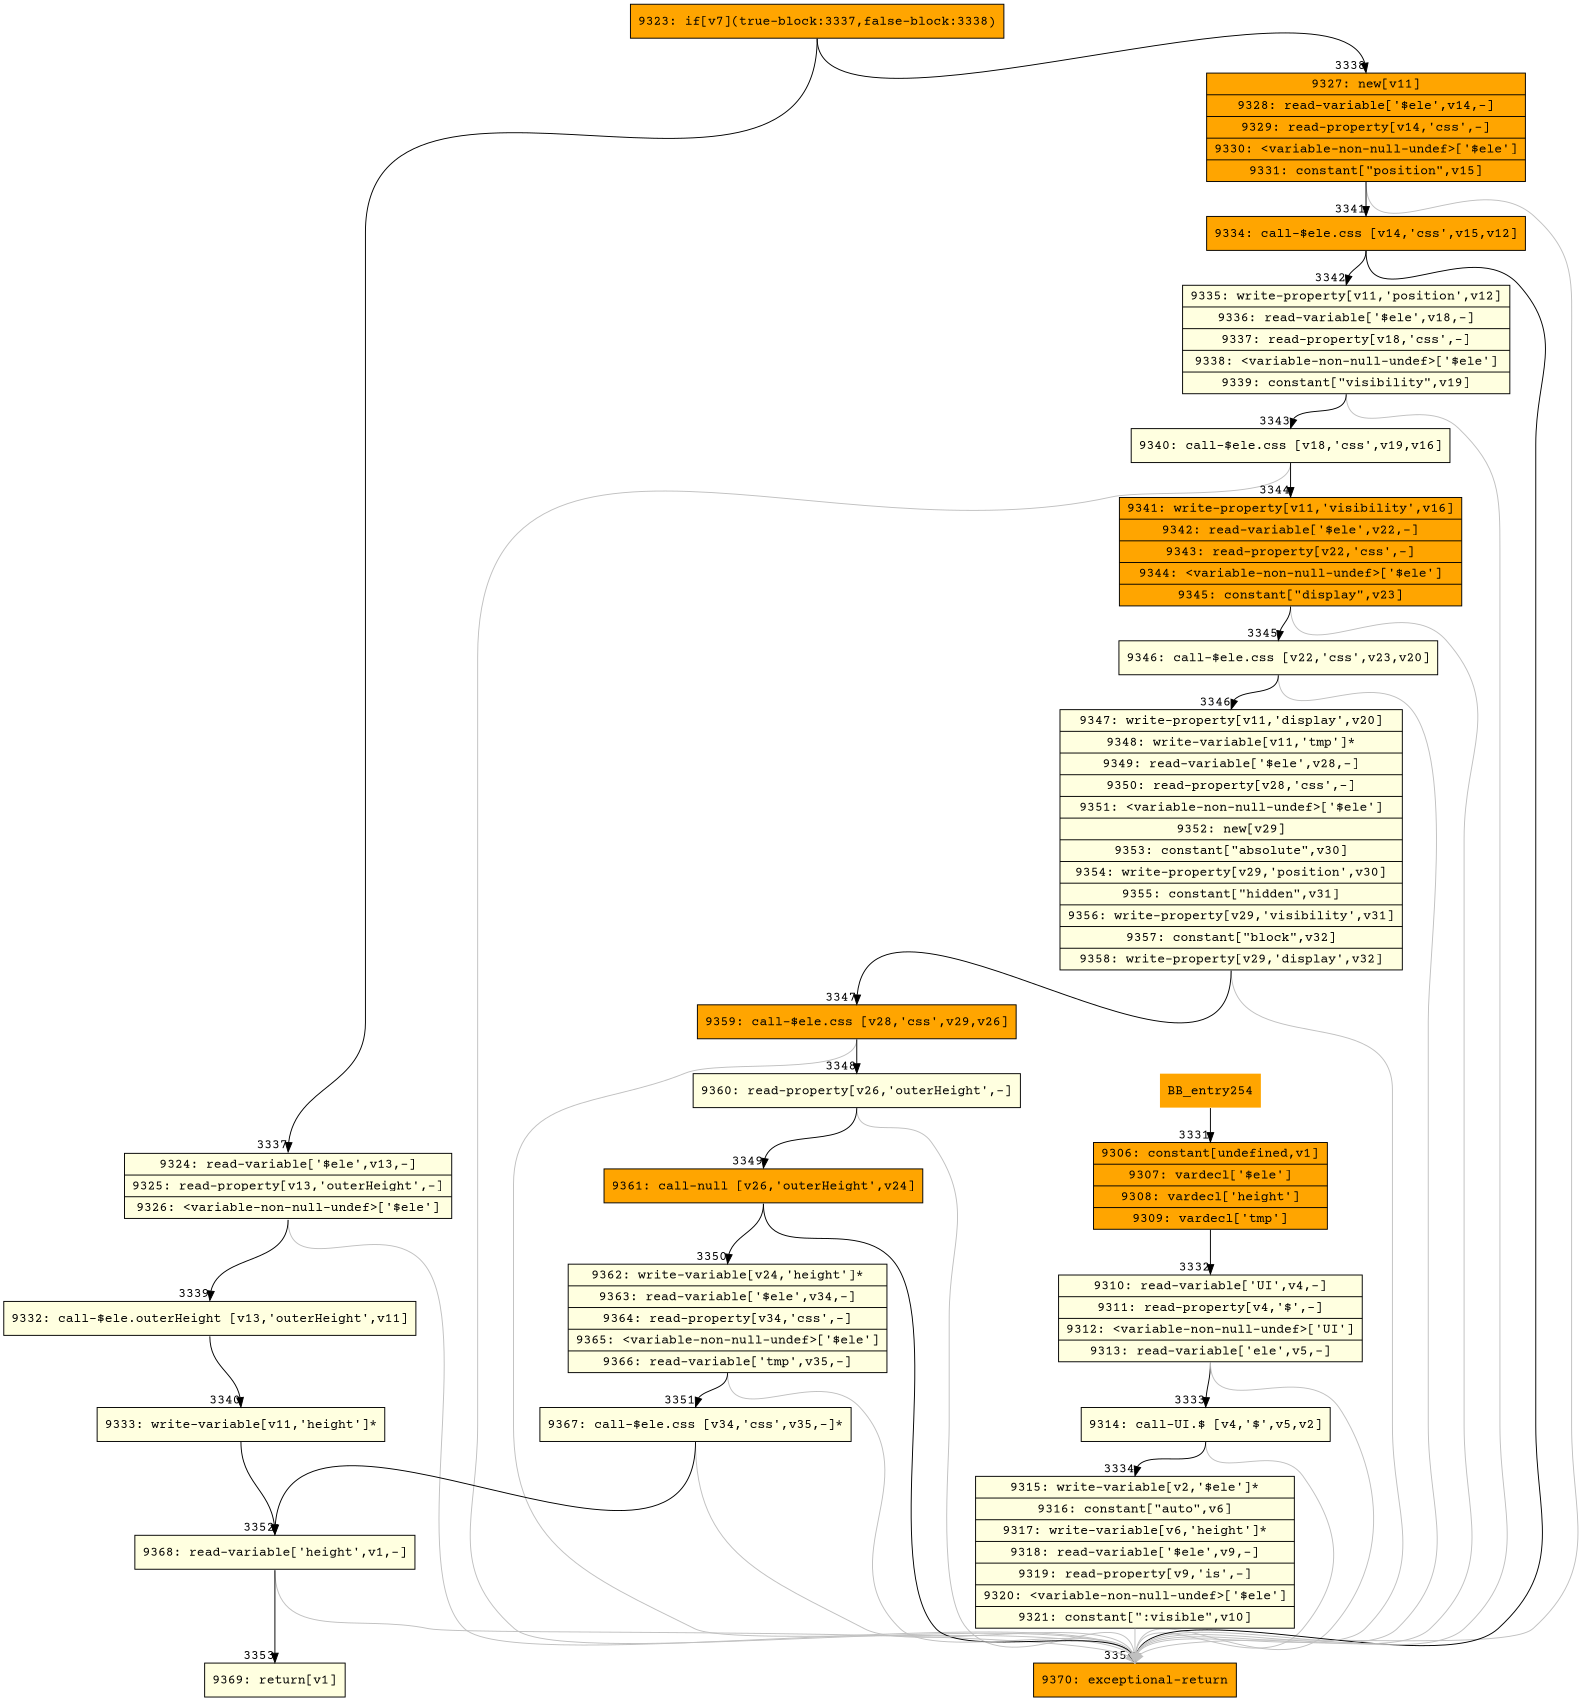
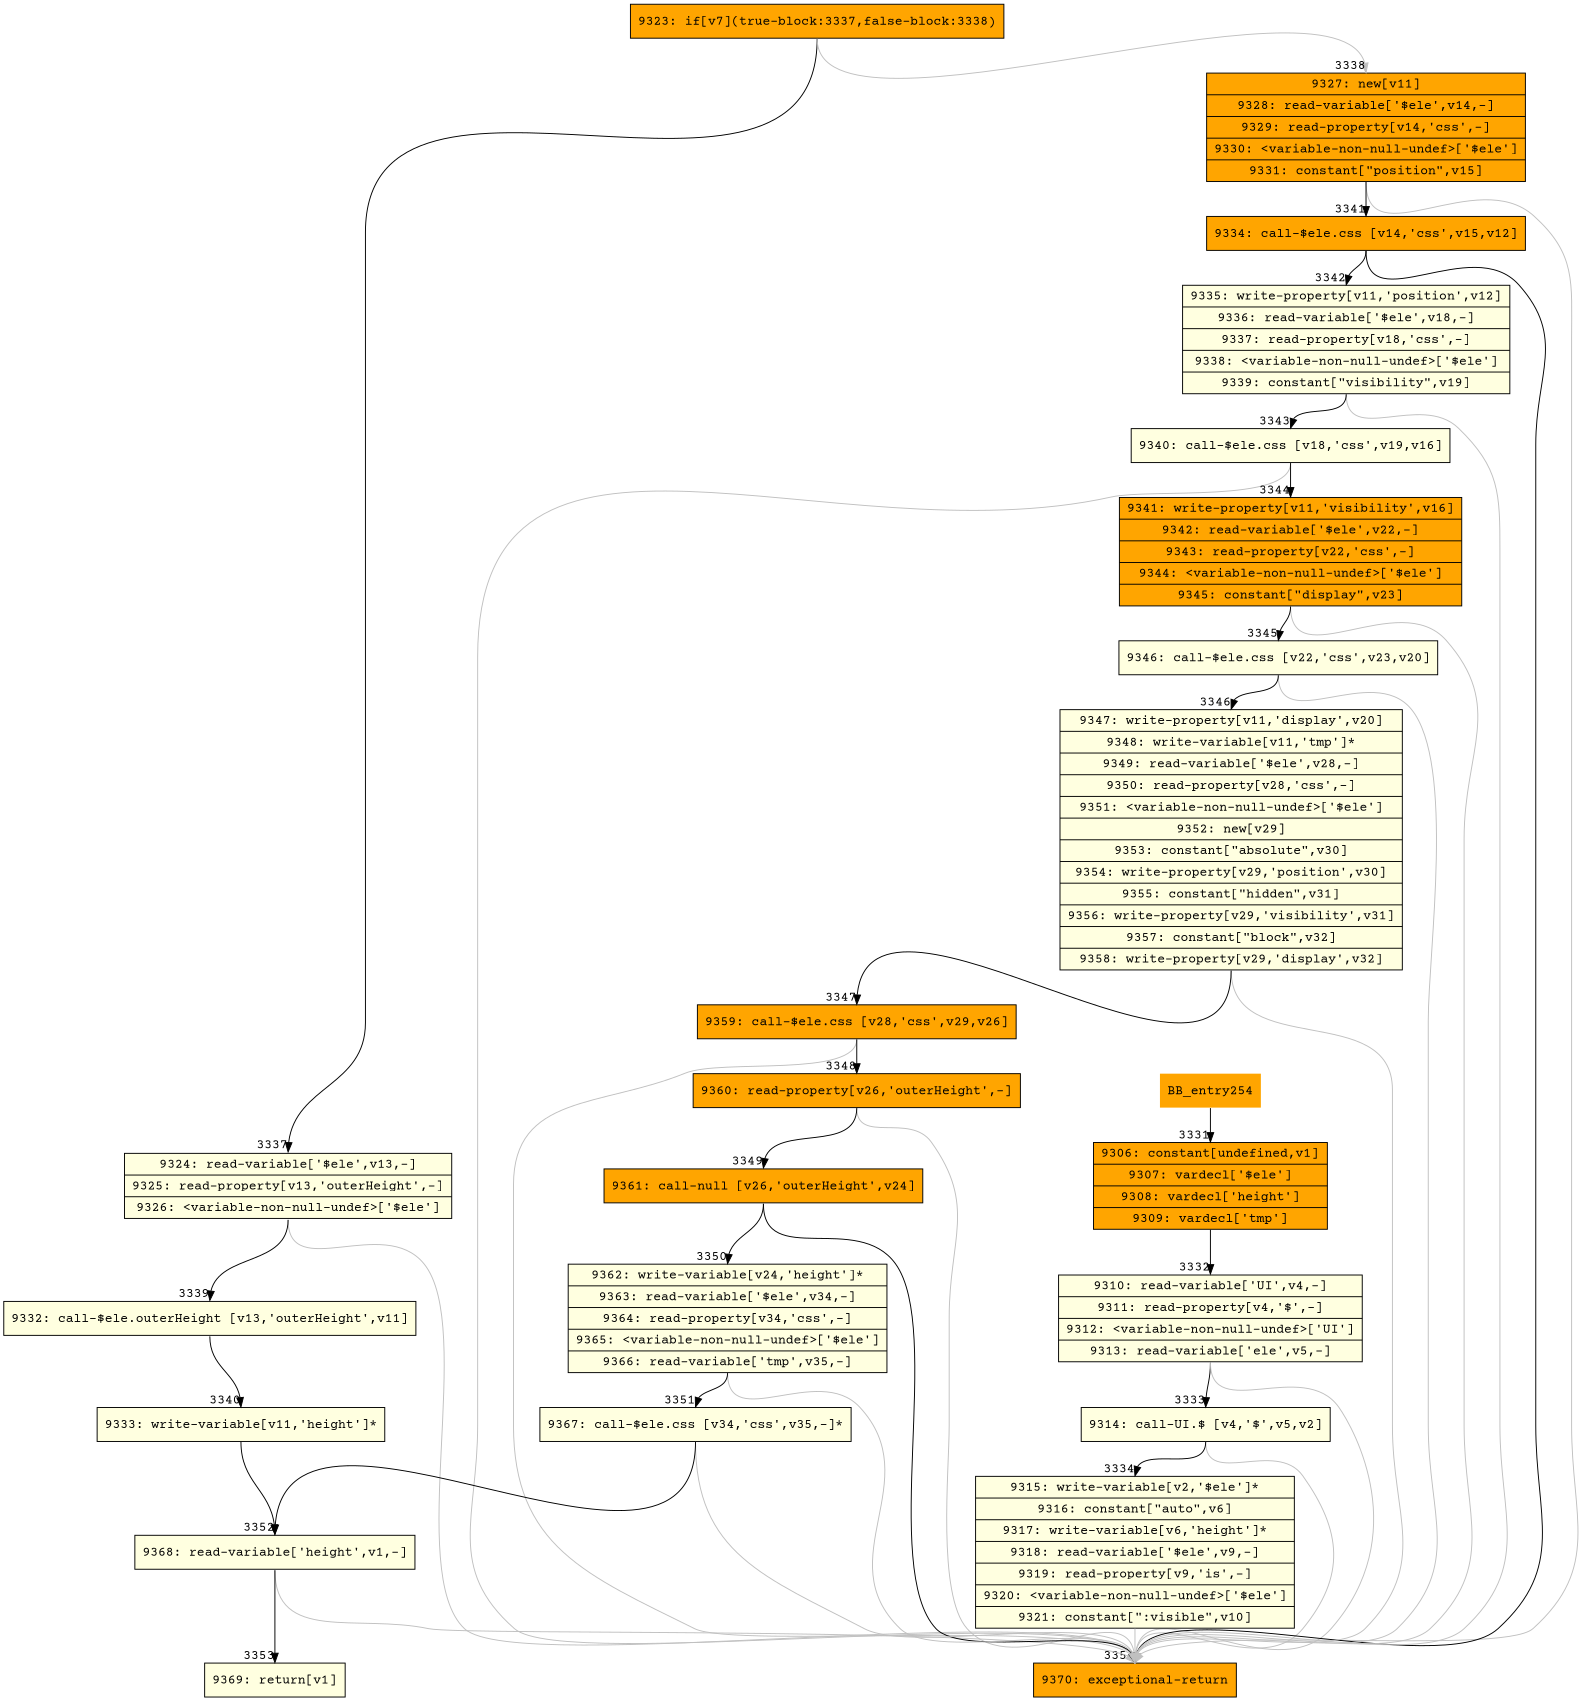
edge "9323: if[v7](true-block:3337,false-block:3338)" -> "9327: new[v11]": color black -> gray
node "9360: read-property[v26,'outerHeight',-]": fillcolor lightyellow -> orange
